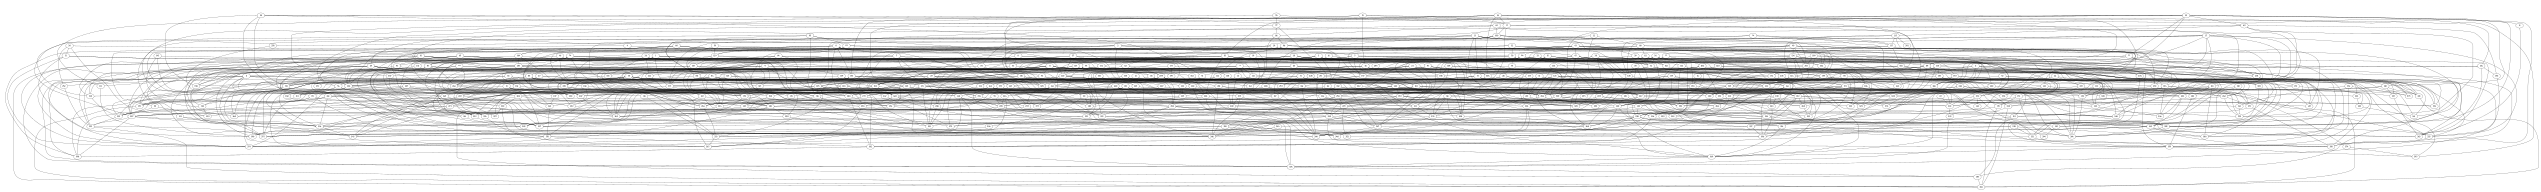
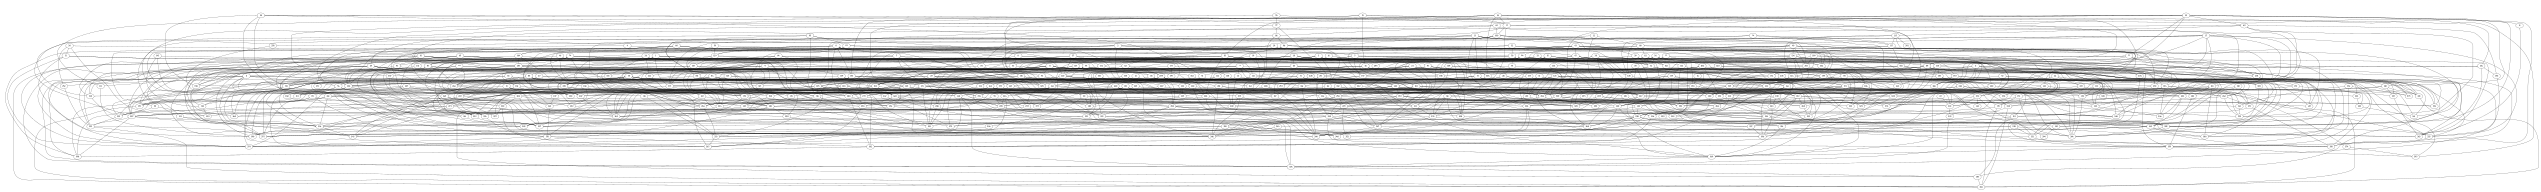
edge "245" -- "335": now "245" -- "264"
